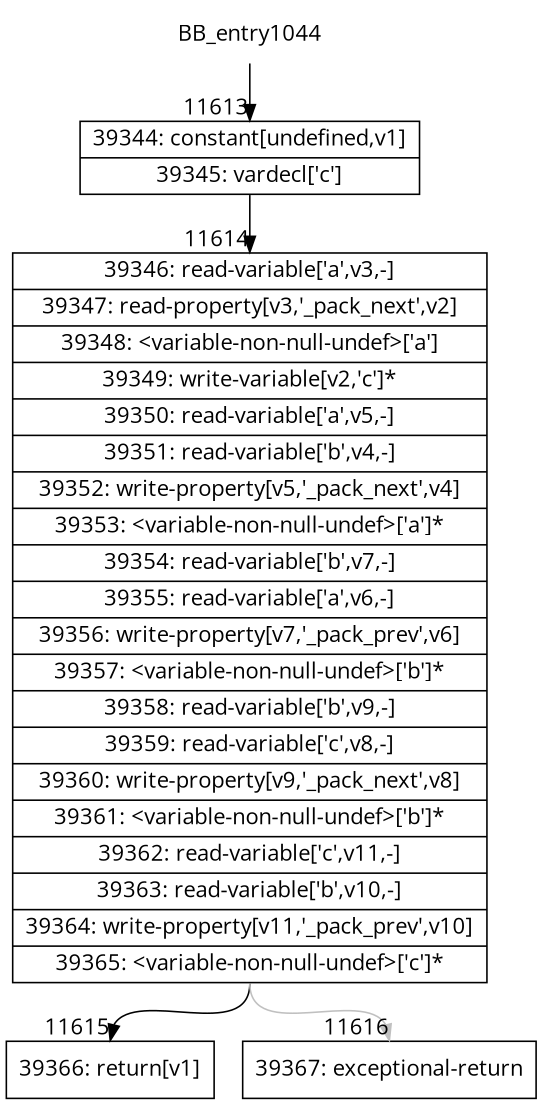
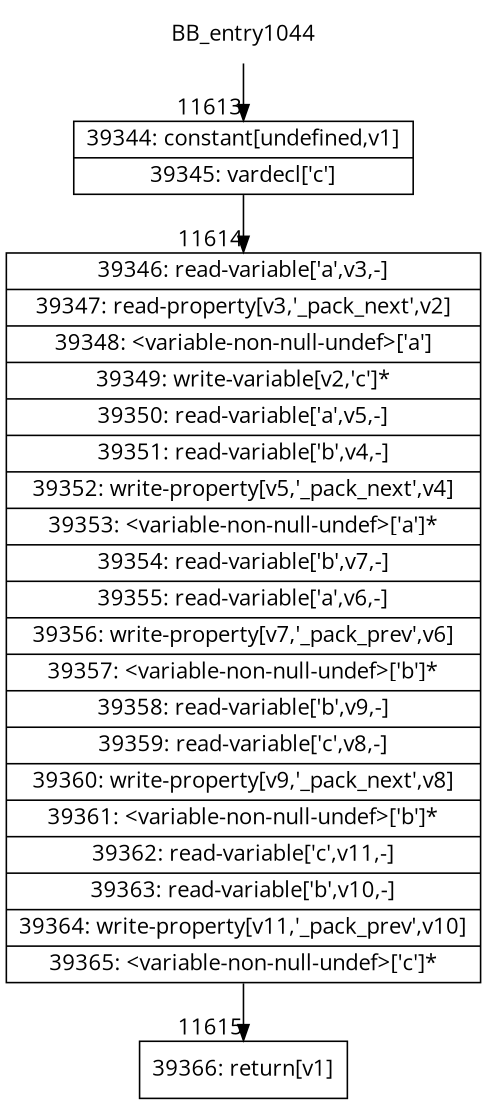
node "39367: exceptional-return": removed
